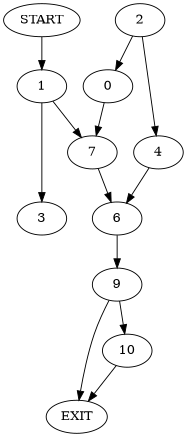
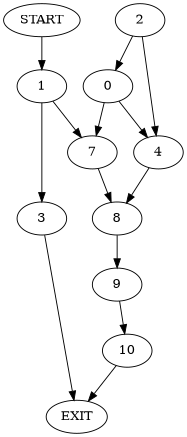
edge "0" -> "4": added
node "6": label "6" -> "8"
edge "9" -> "EXIT": now "3" -> "EXIT"
